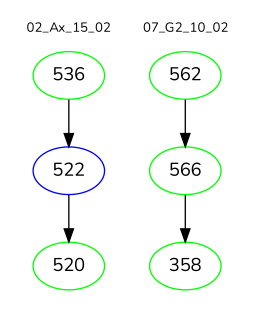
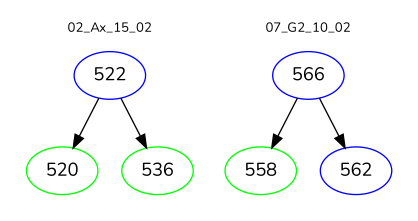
node "562": color green -> blue
edge "536" -> "522": reversed
edge "562" -> "566": reversed
node "566": color green -> blue
node "358": label "358" -> "558"
